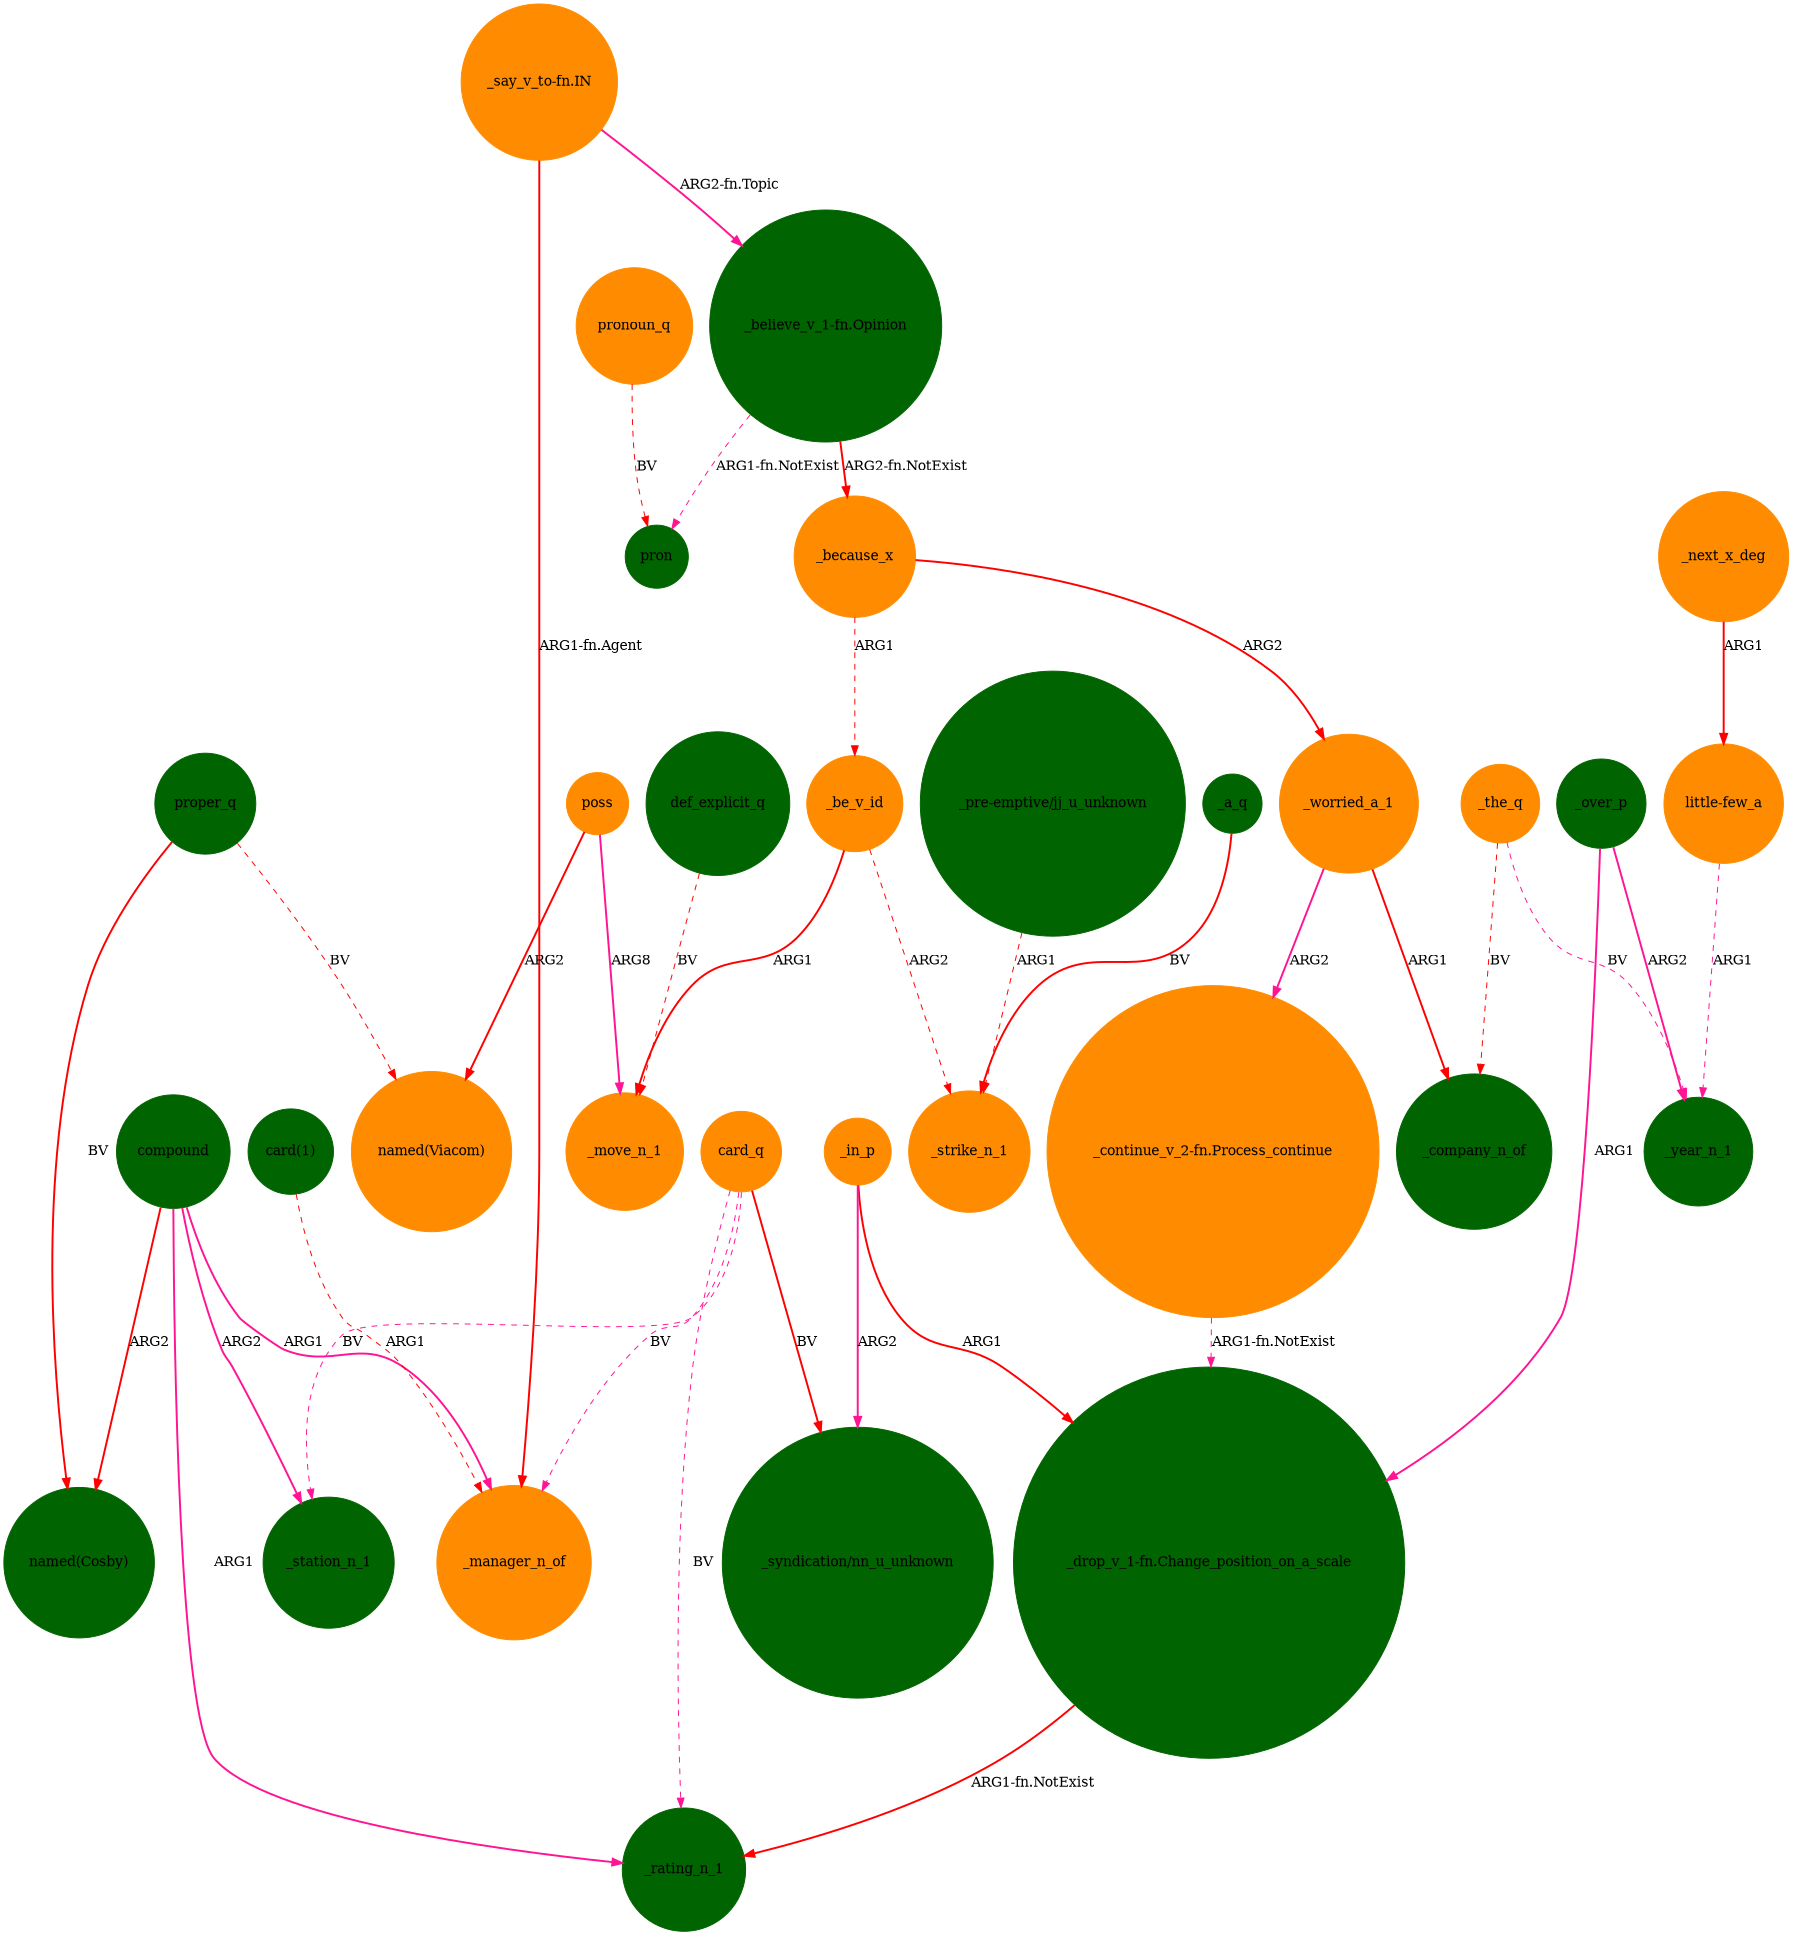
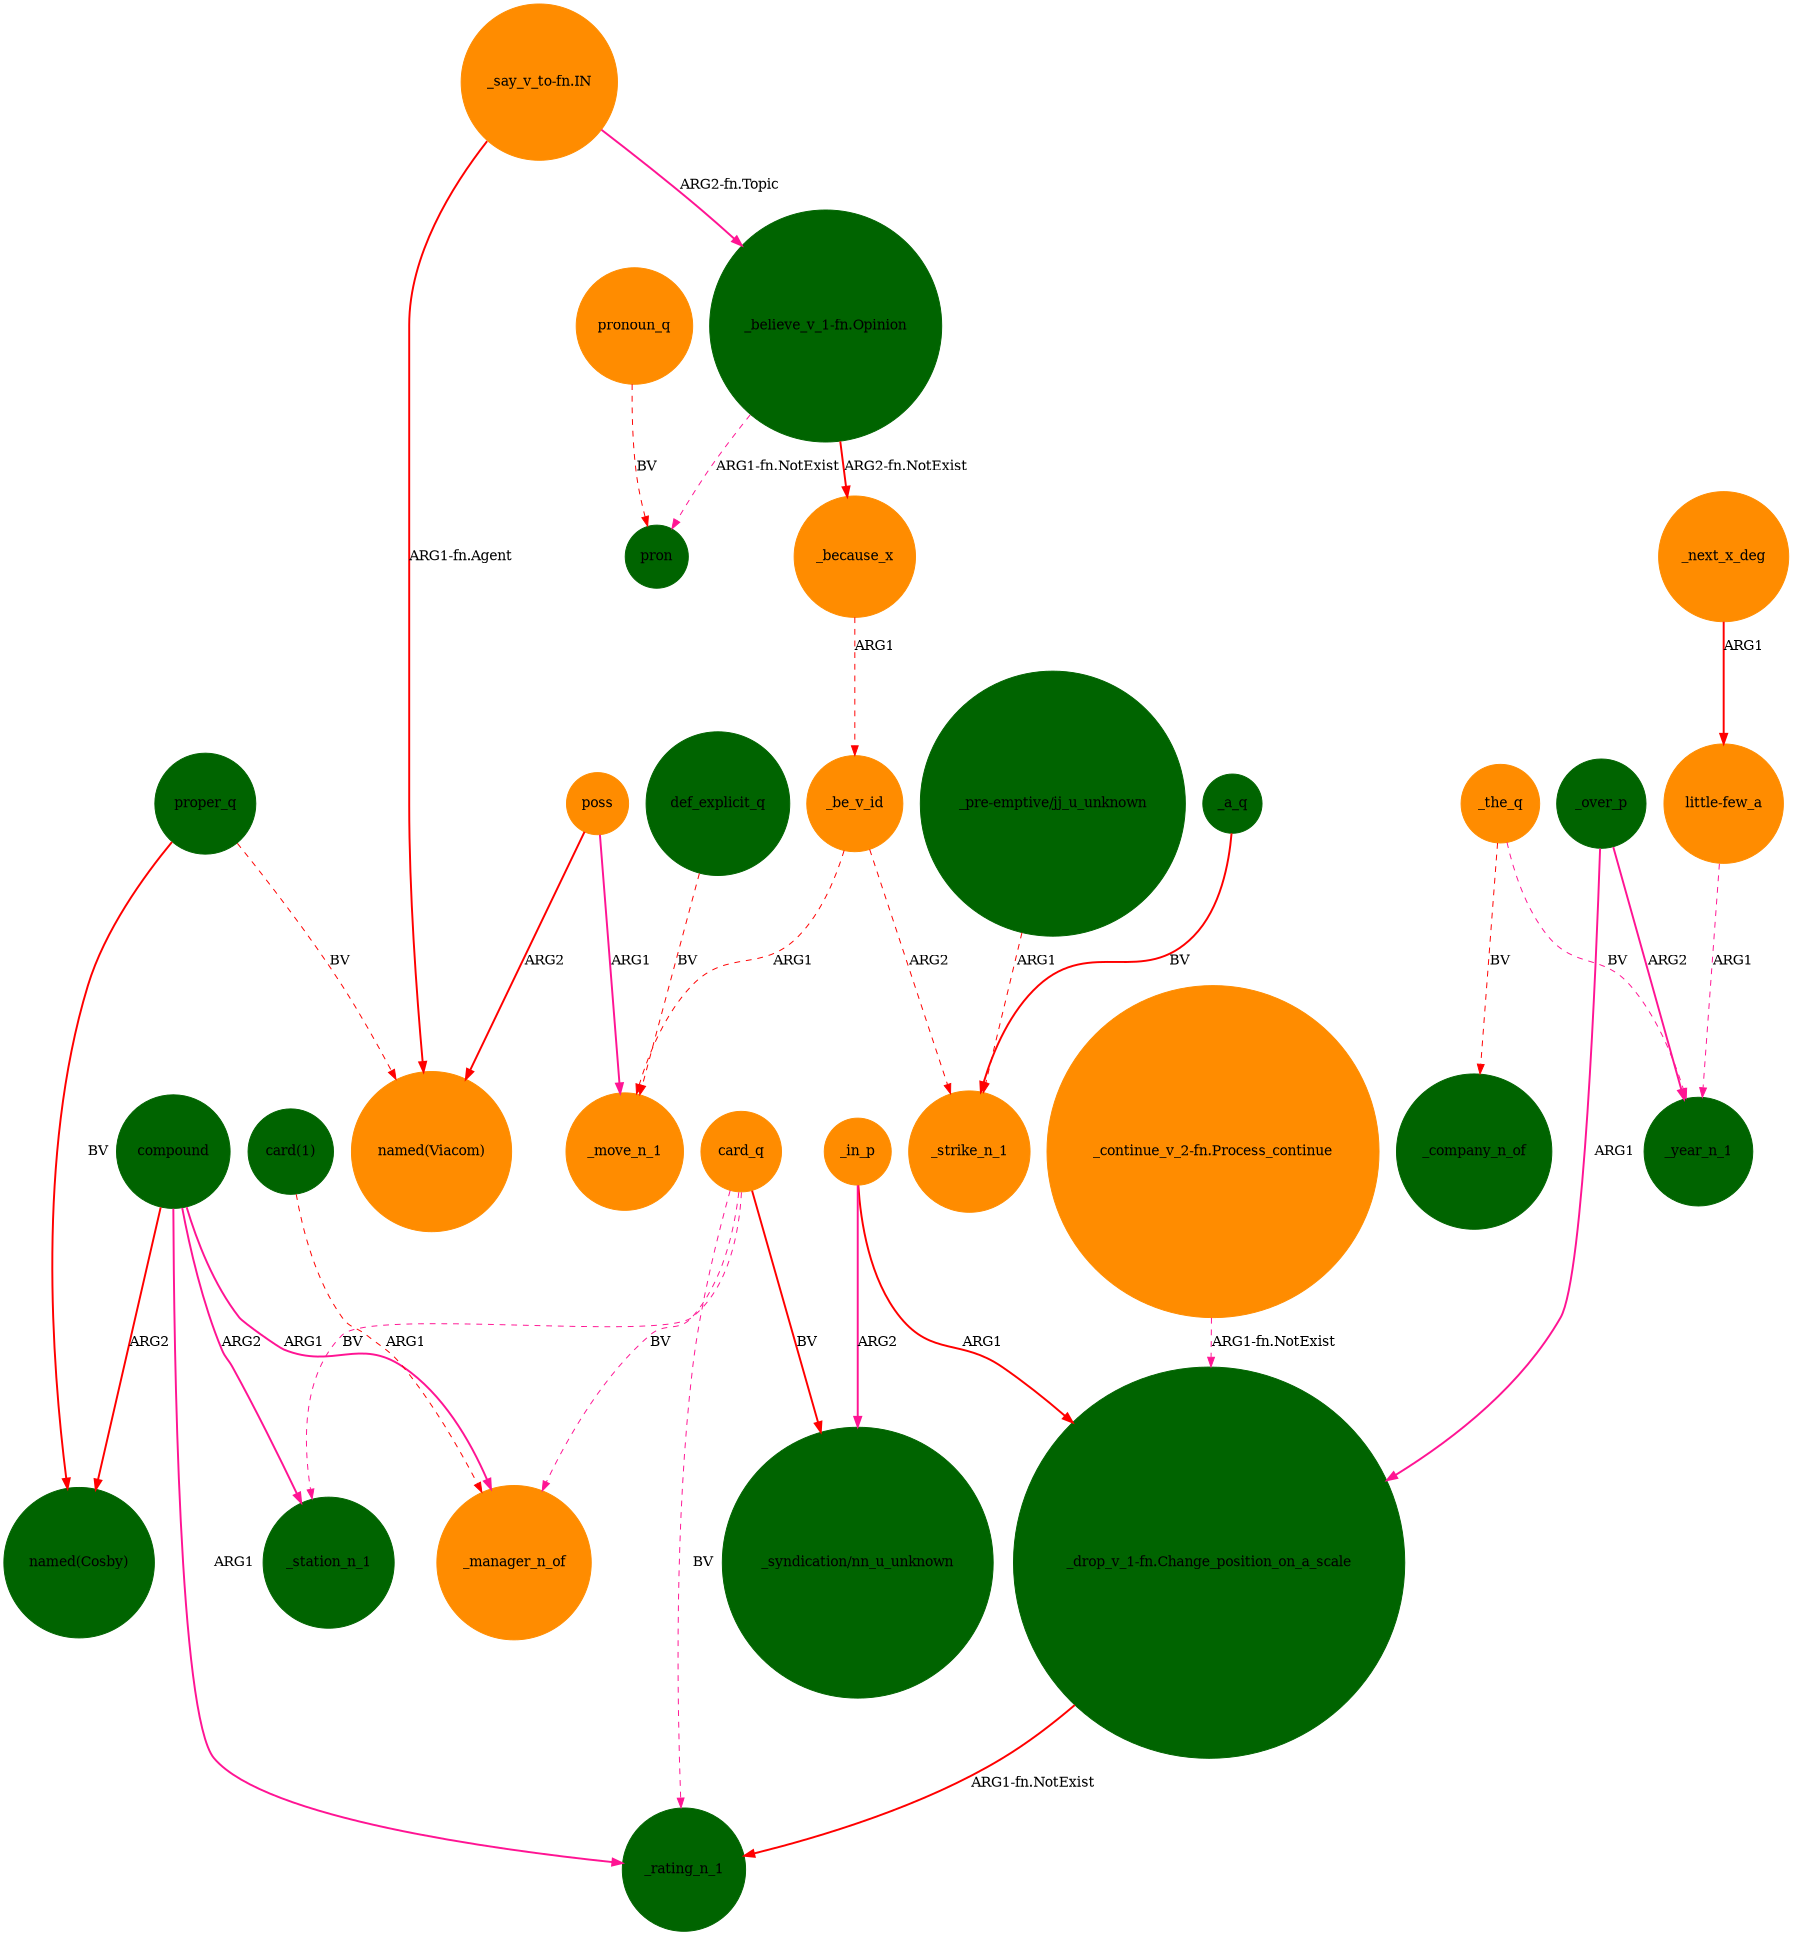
node "_worried_a_1": removed
edge "_say_v_to-fn.IN" -> "_manager_n_of": now "_say_v_to-fn.IN" -> "named(Viacom)"
edge "poss" -> "_move_n_1": label "ARG8" -> "ARG1"
edge "_be_v_id" -> "_move_n_1": style bold -> dashed
